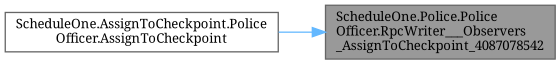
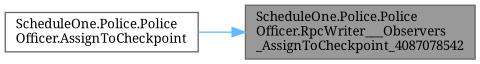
node "ScheduleOne.AssignToCheckpoint.Police Officer.AssignToCheckpoint": label "ScheduleOne.AssignToCheckpoint.Police Officer.AssignToCheckpoint" -> "ScheduleOne.Police.Police Officer.AssignToCheckpoint"
